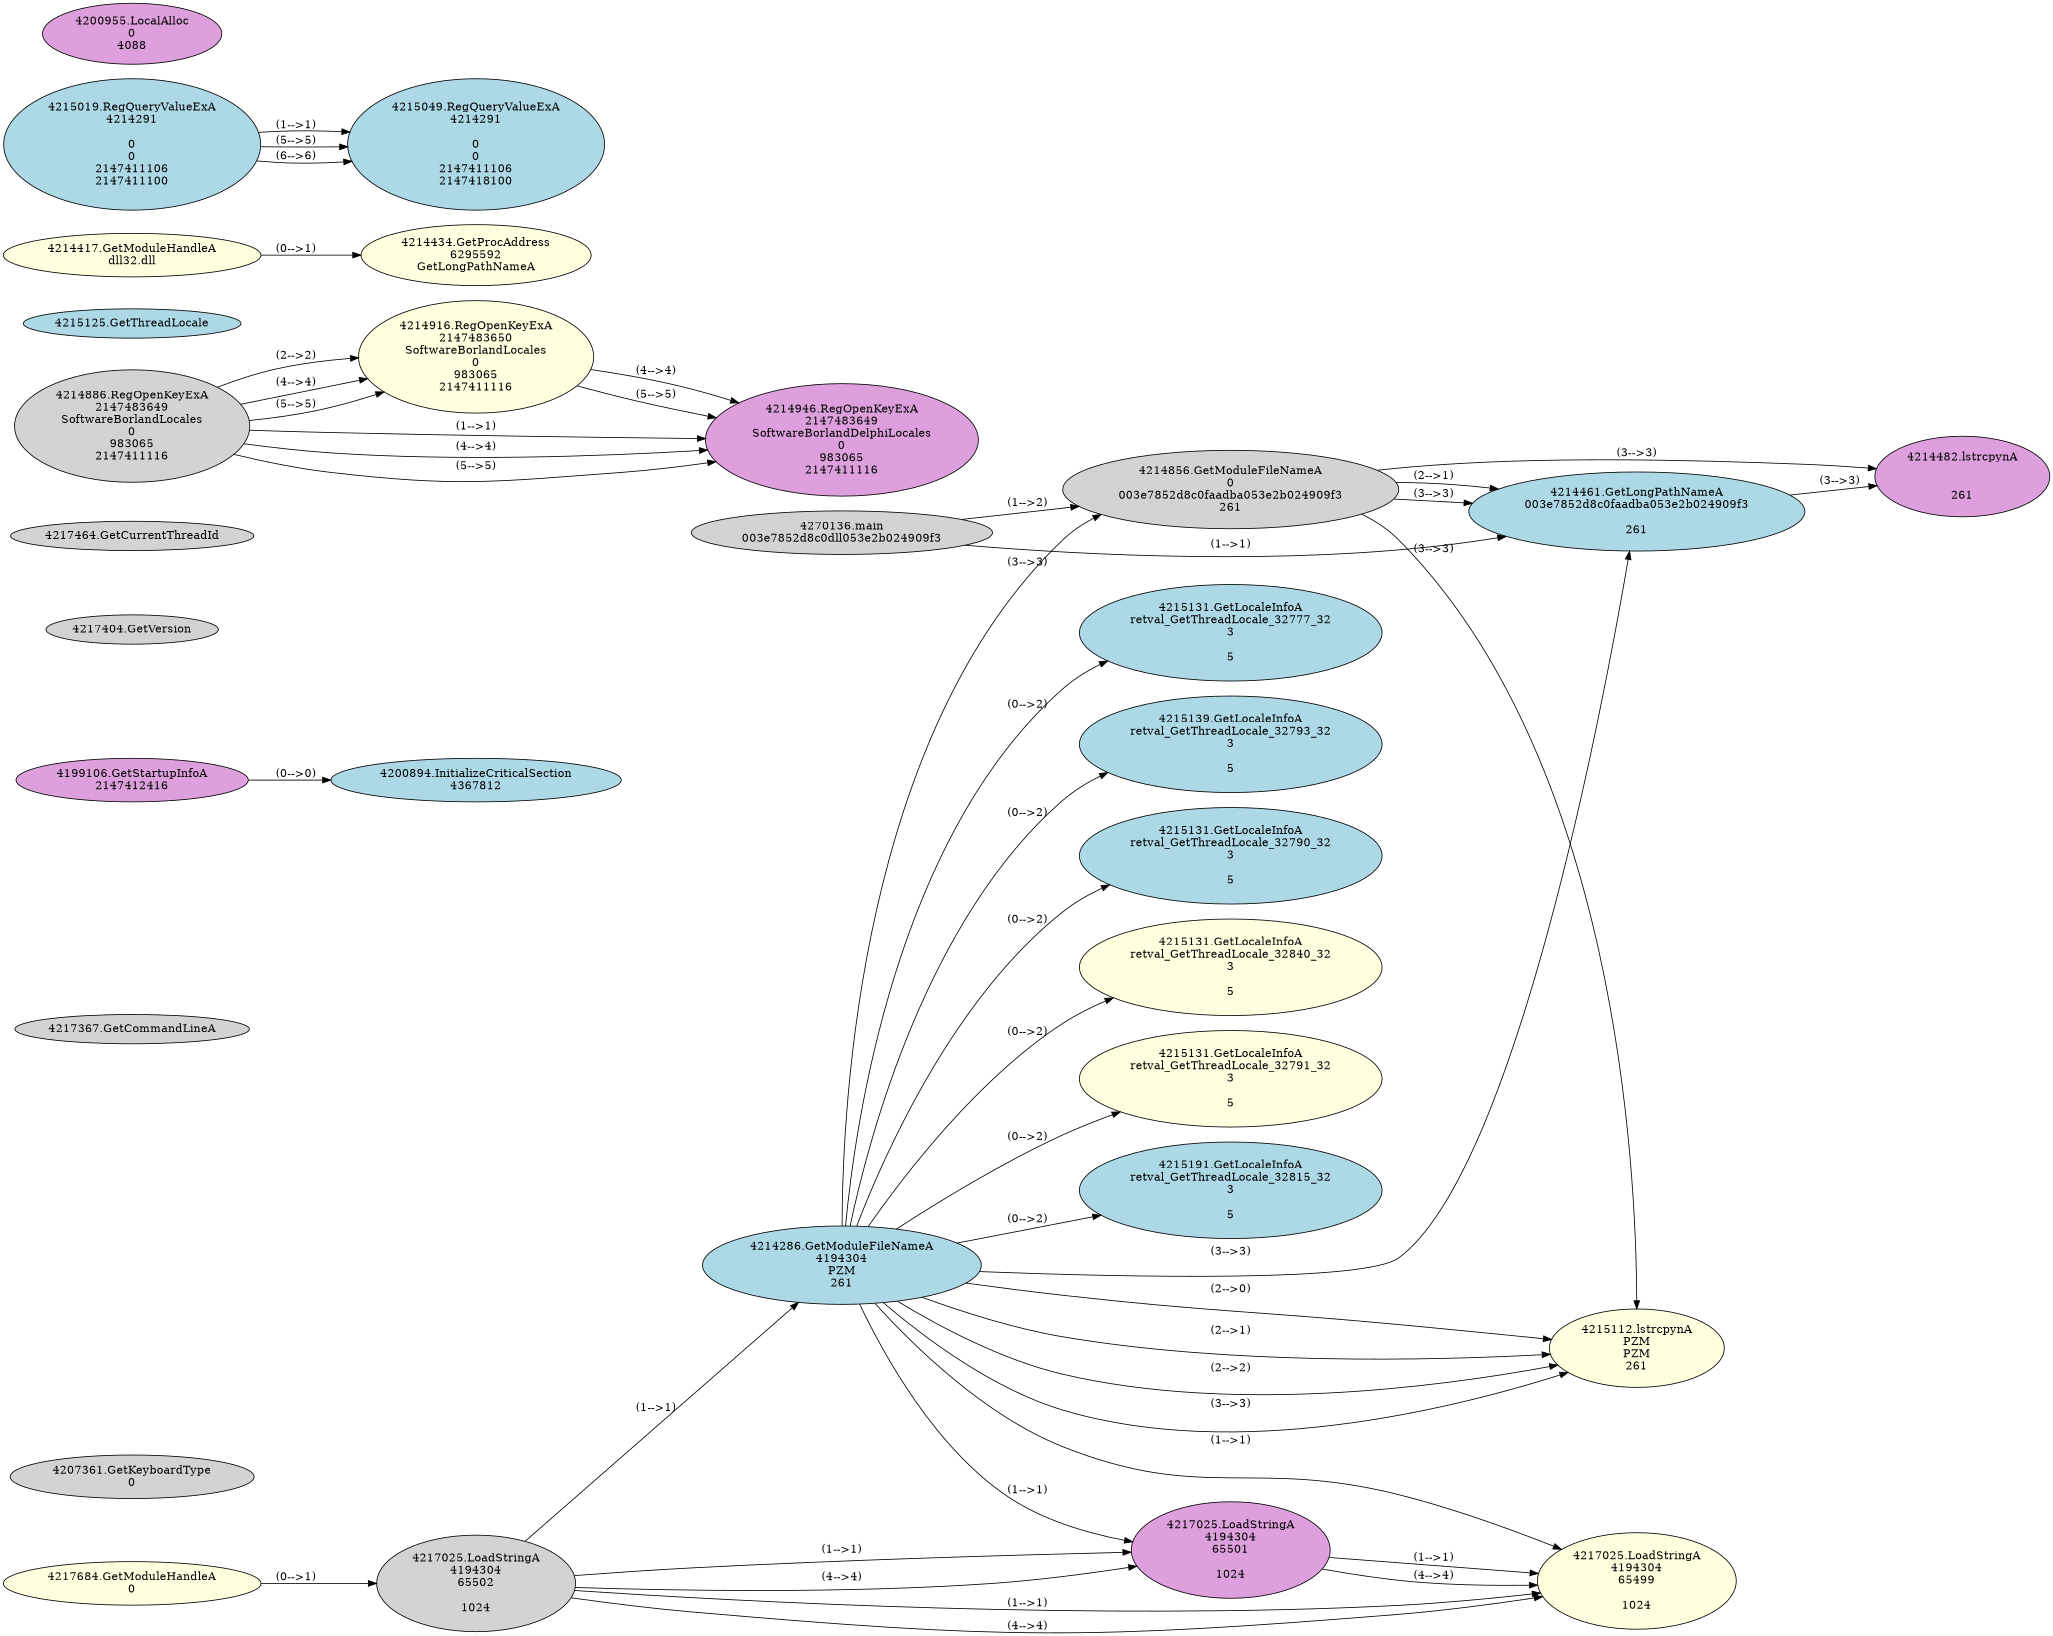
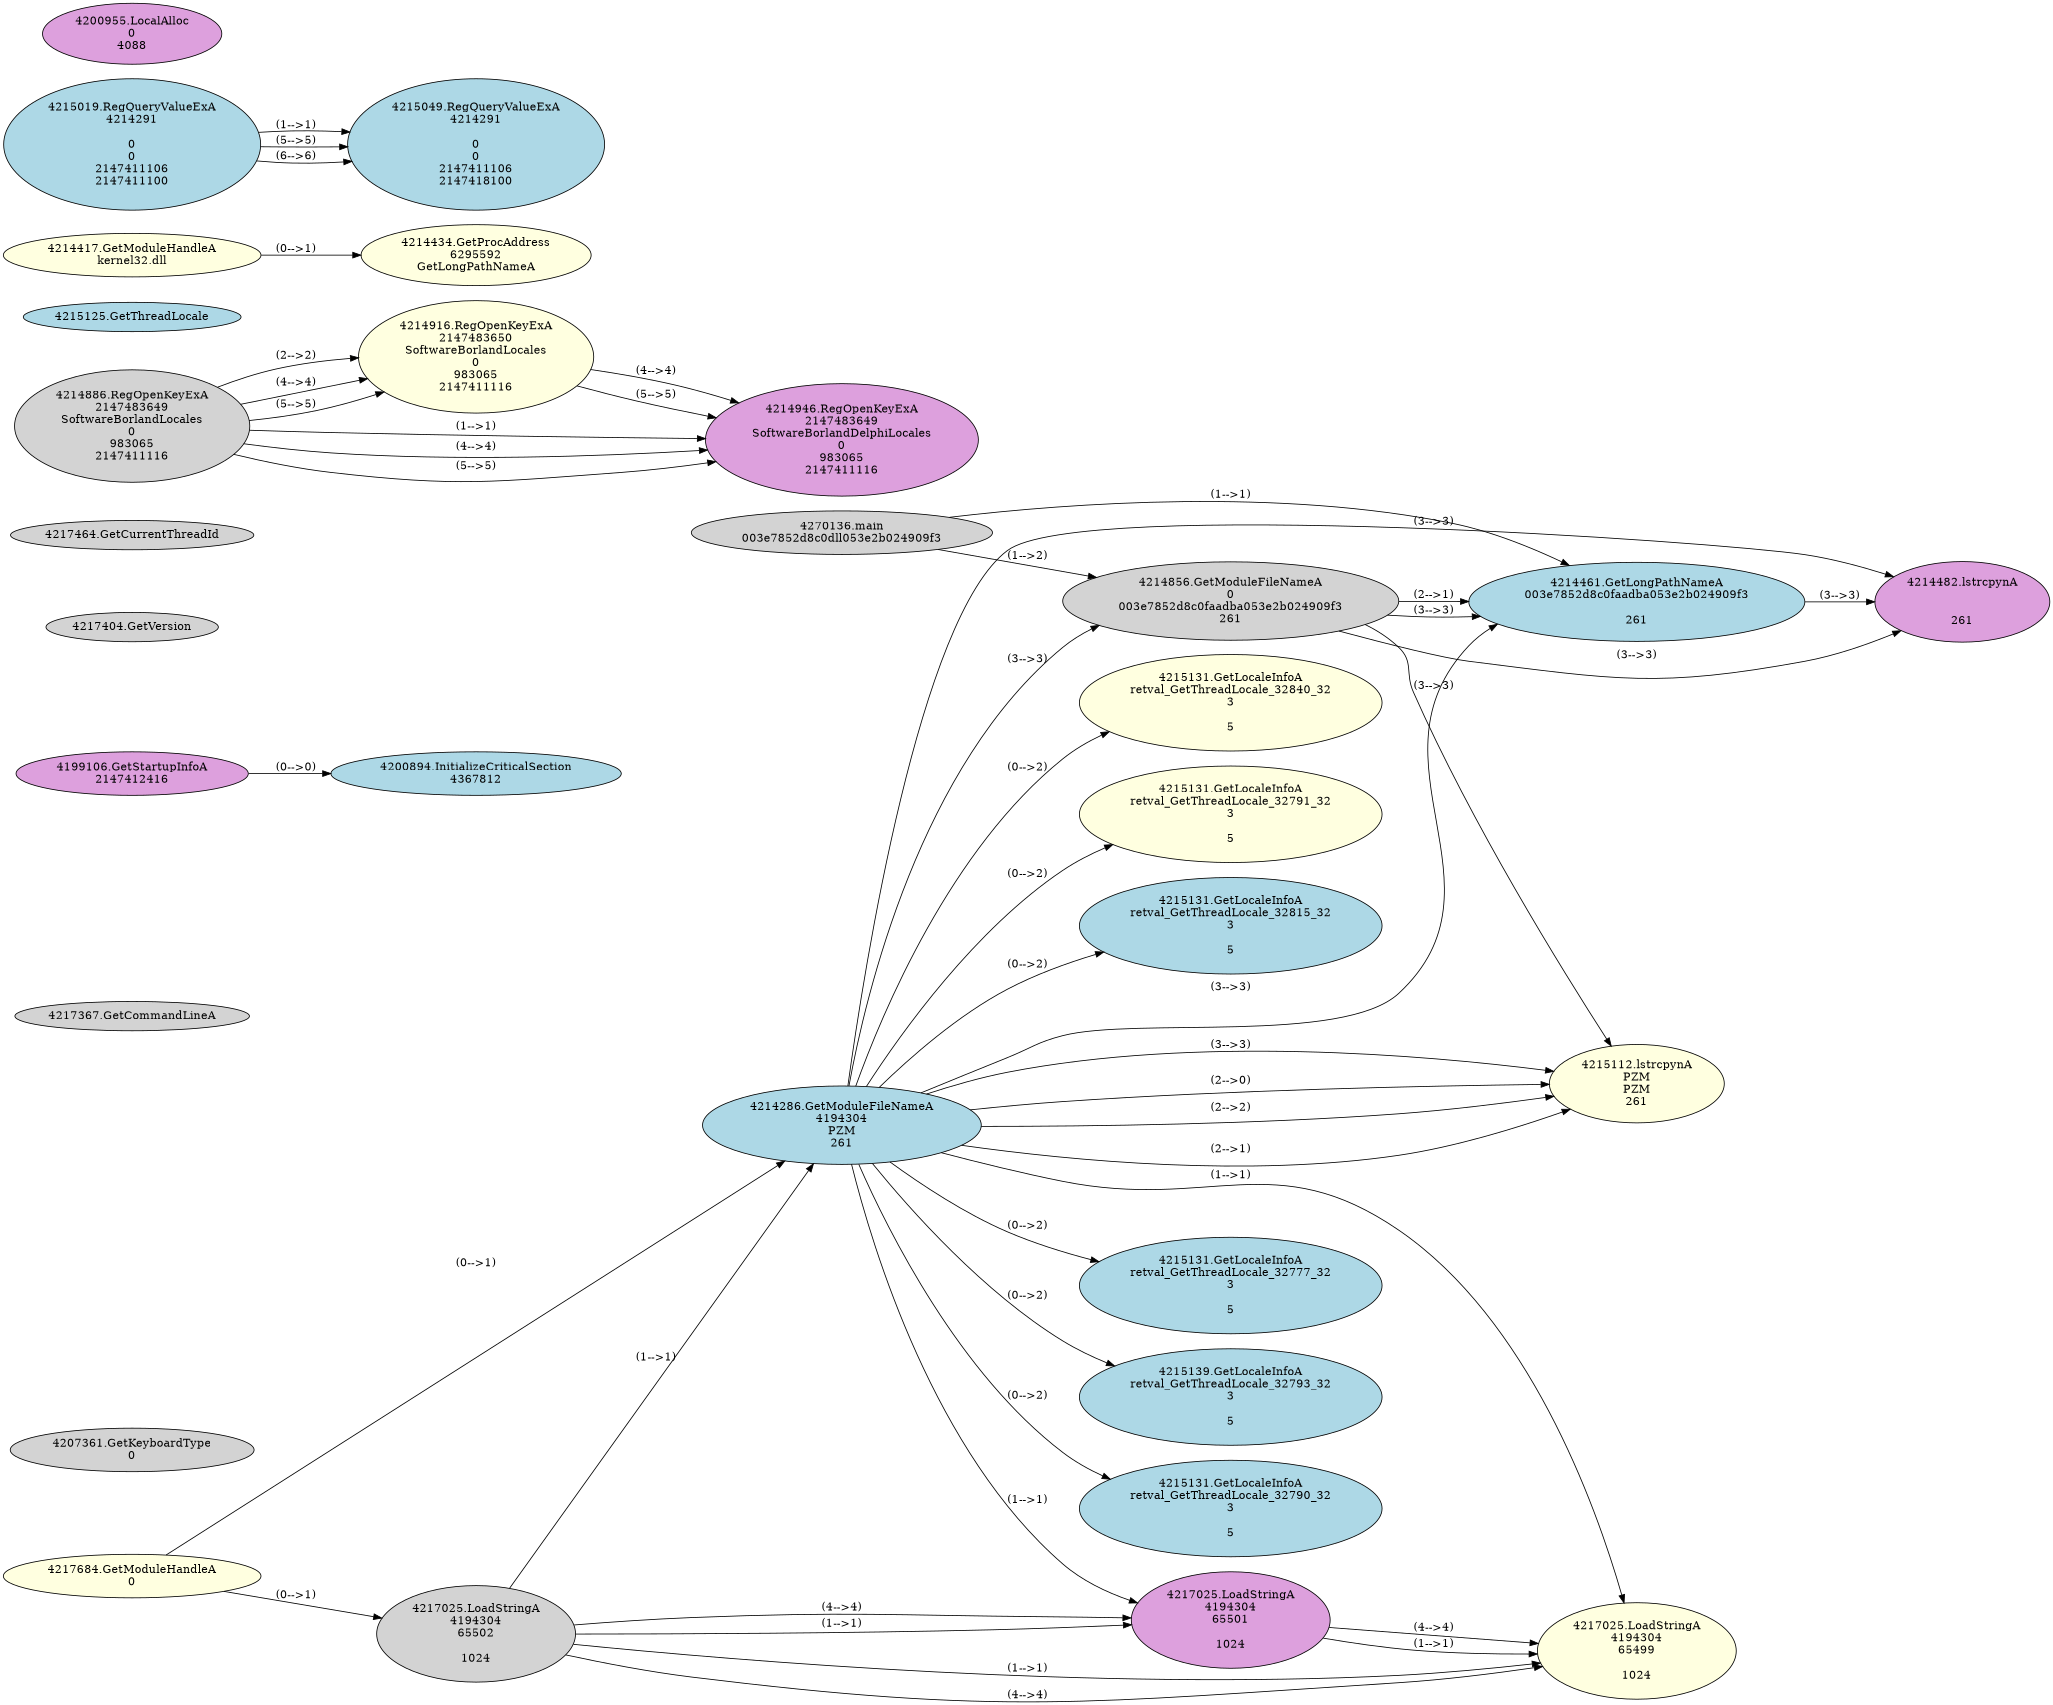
node "4214417.GetModuleHandleA dll32.dll": label "4214417.GetModuleHandleA dll32.dll" -> "4214417.GetModuleHandleA kernel32.dll"
edge "4214286.GetModuleFileNameA 4194304 PZM 261" -> "4214482.lstrcpynA 261": added, label "(3-->3)"
node "4215191.GetLocaleInfoA retval_GetThreadLocale_32815_32 3 5": label "4215191.GetLocaleInfoA retval_GetThreadLocale_32815_32 3 5" -> "4215131.GetLocaleInfoA retval_GetThreadLocale_32815_32 3 5"
edge "4217684.GetModuleHandleA 0" -> "4214286.GetModuleFileNameA 4194304 PZM 261": added, label "(0-->1)"
